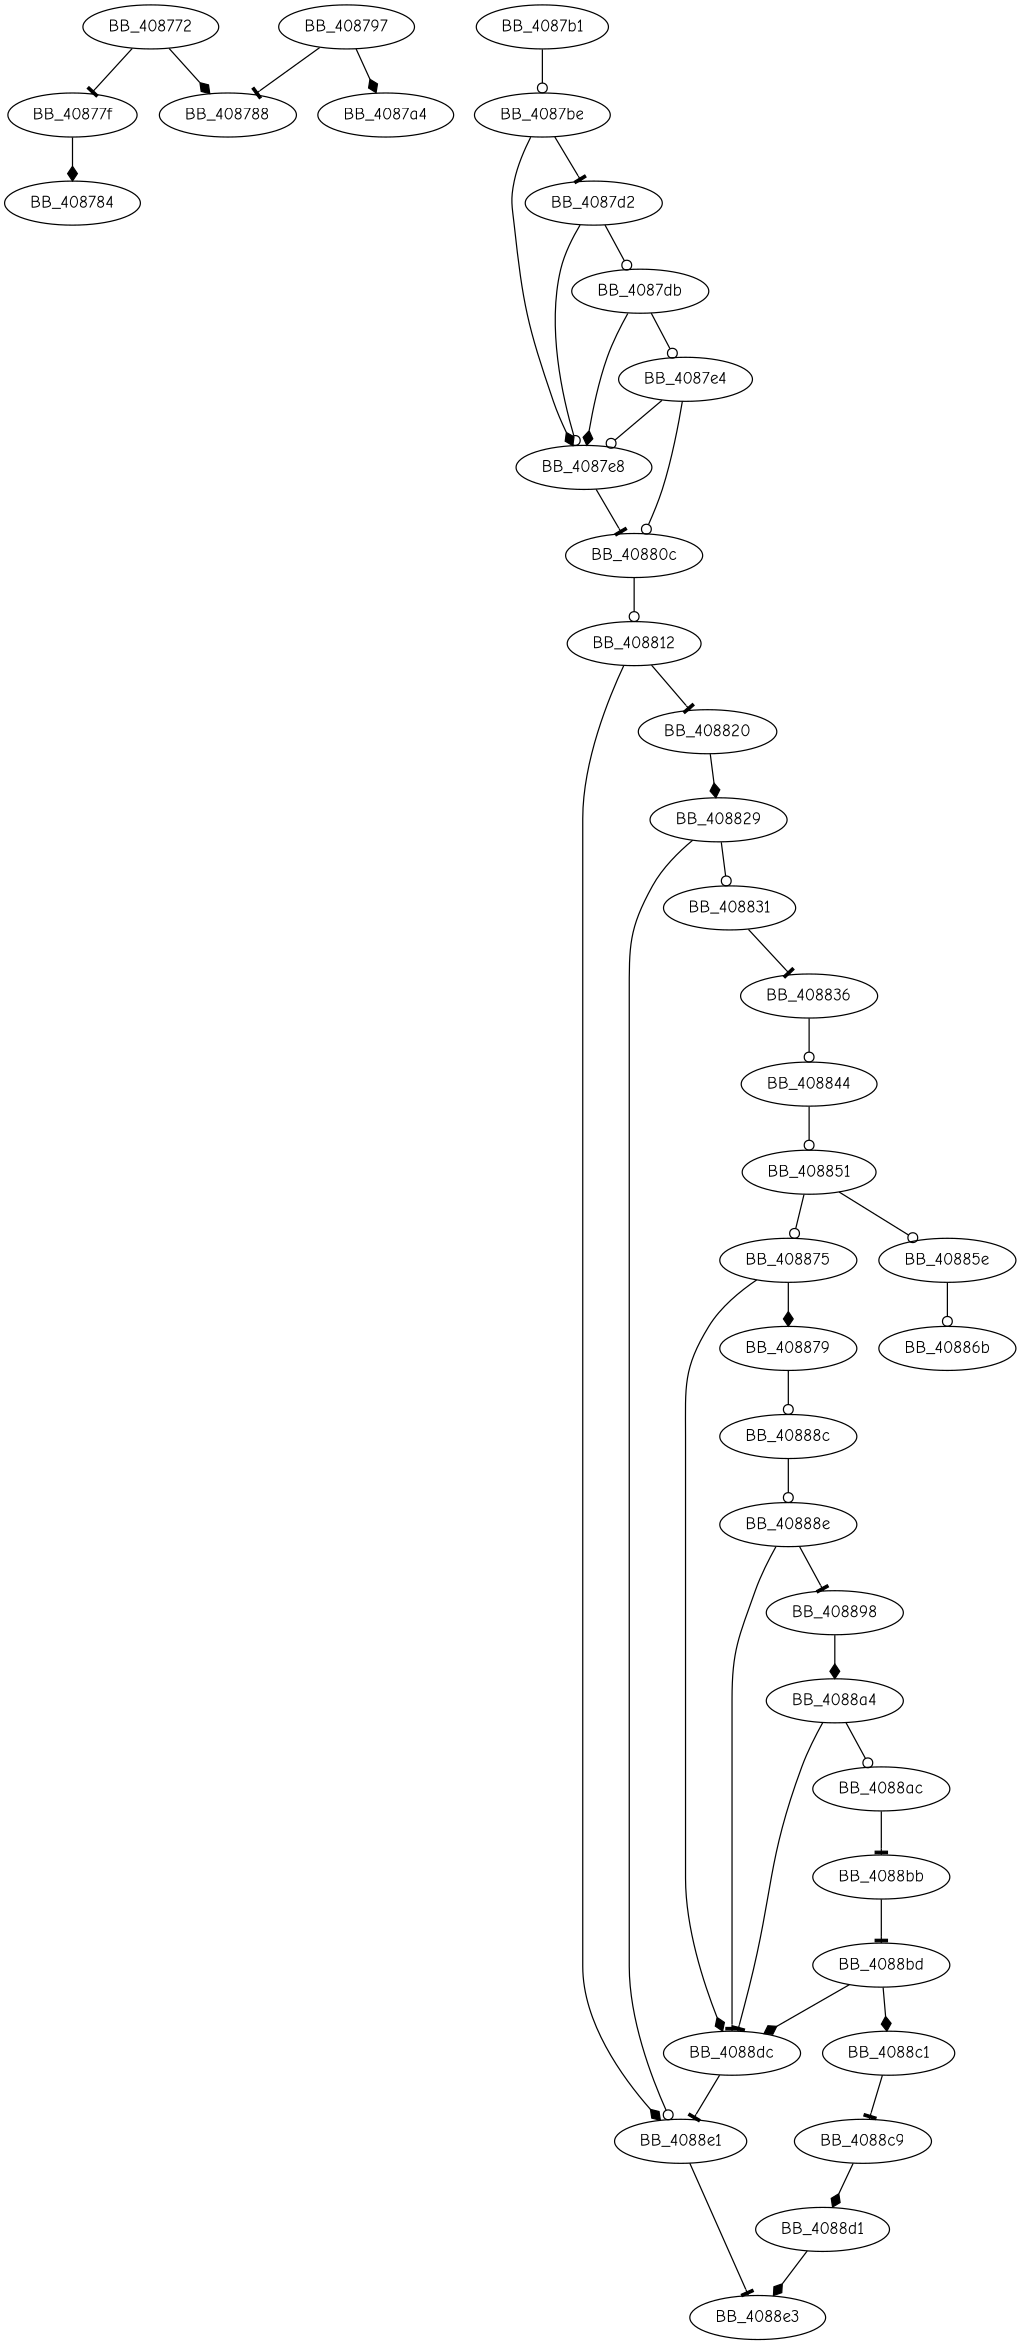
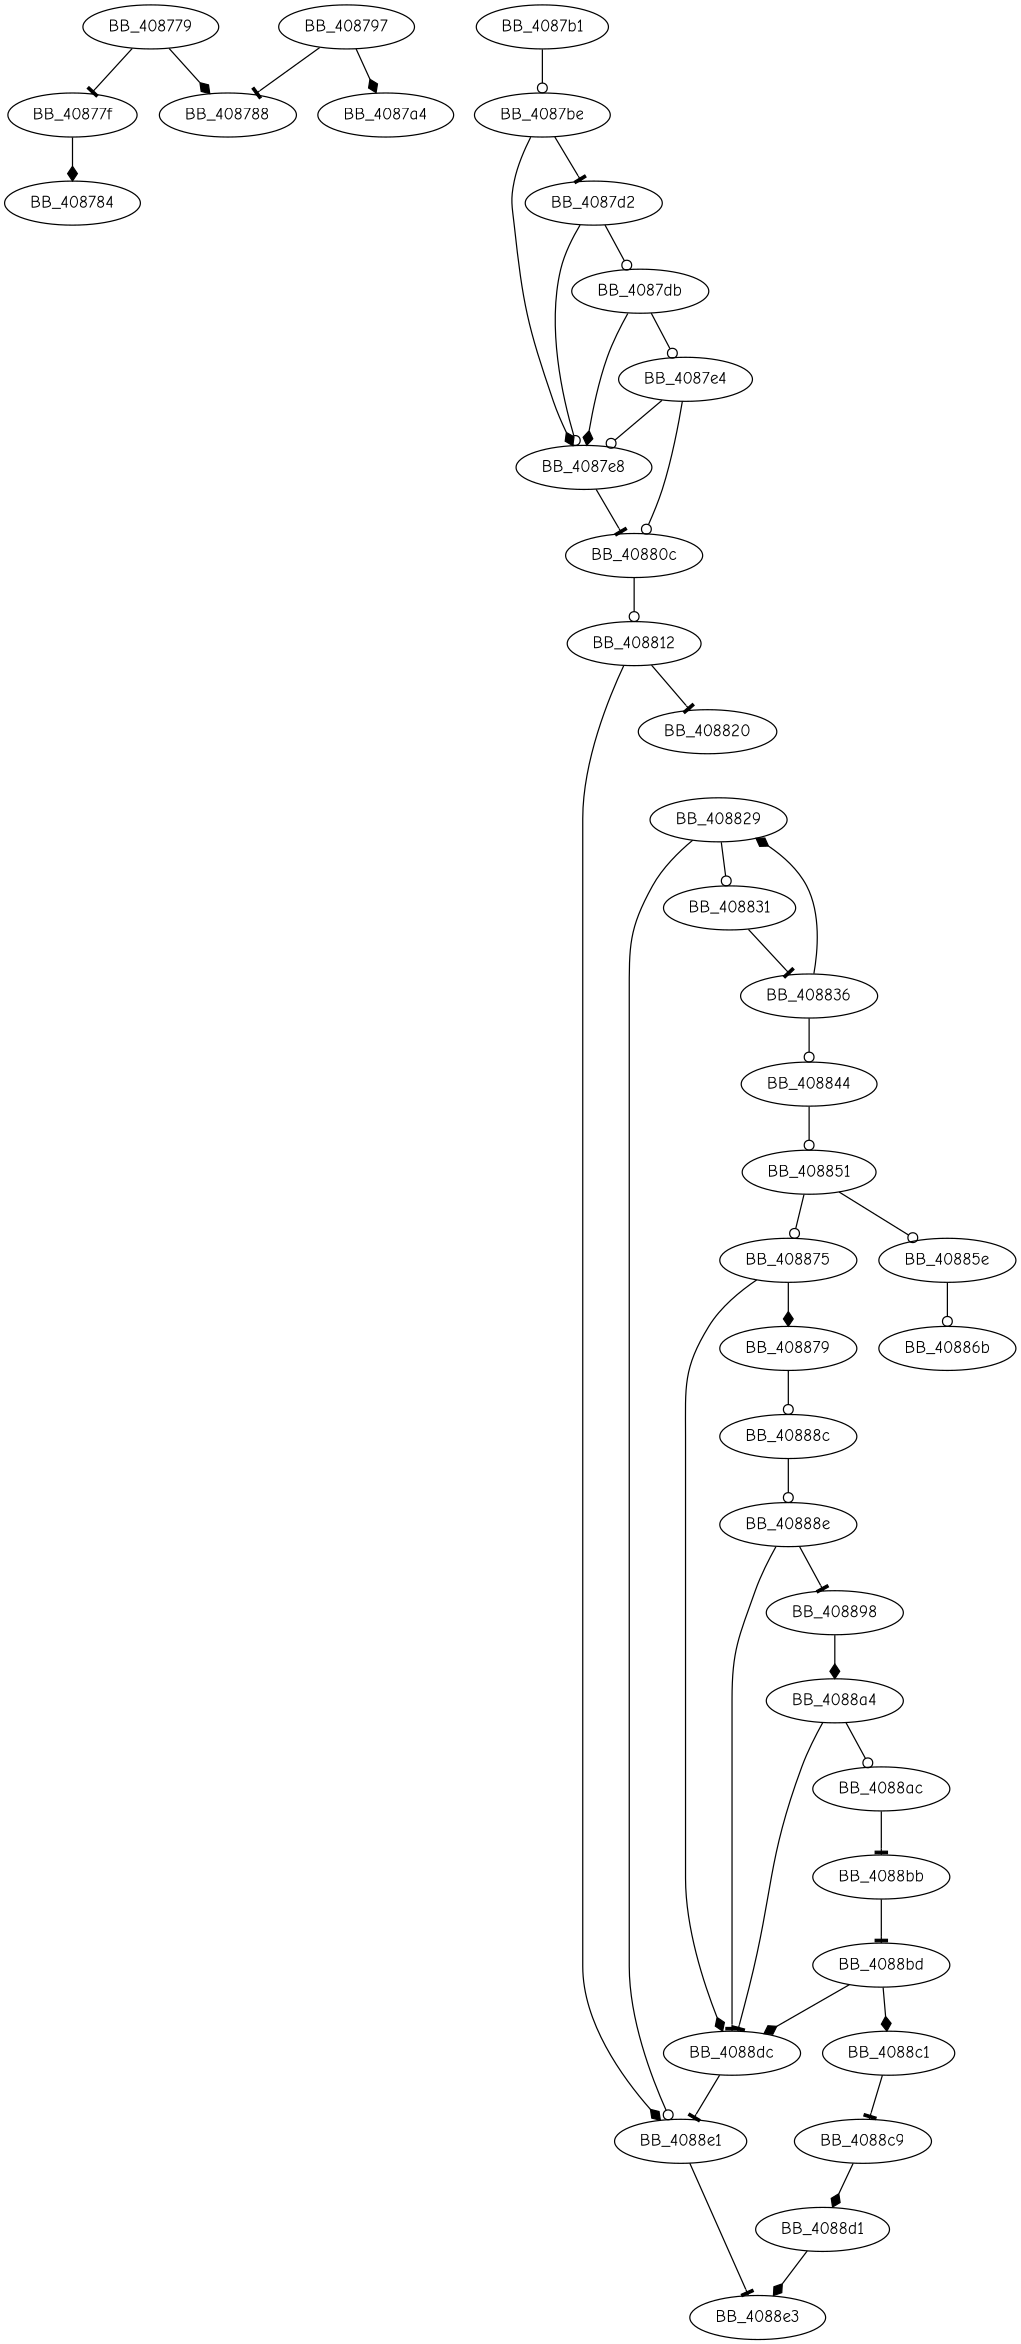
node "BB_408772": label "BB_408772" -> "BB_408779"
edge "BB_408820" -> "BB_408829": now "BB_408836" -> "BB_408829"
